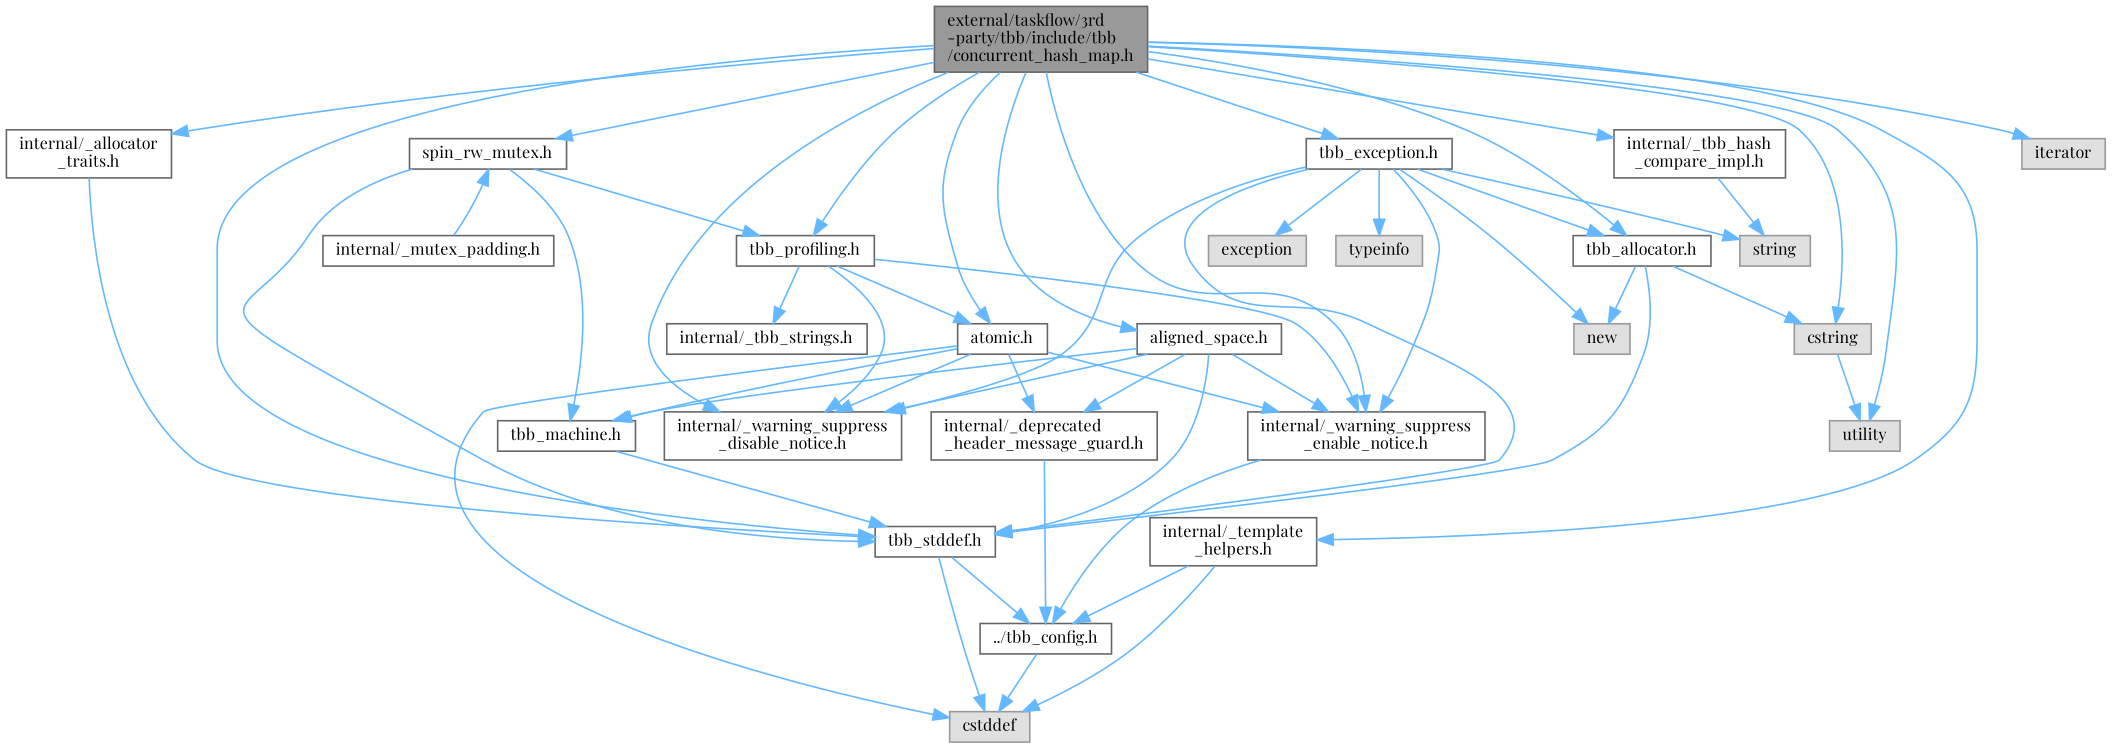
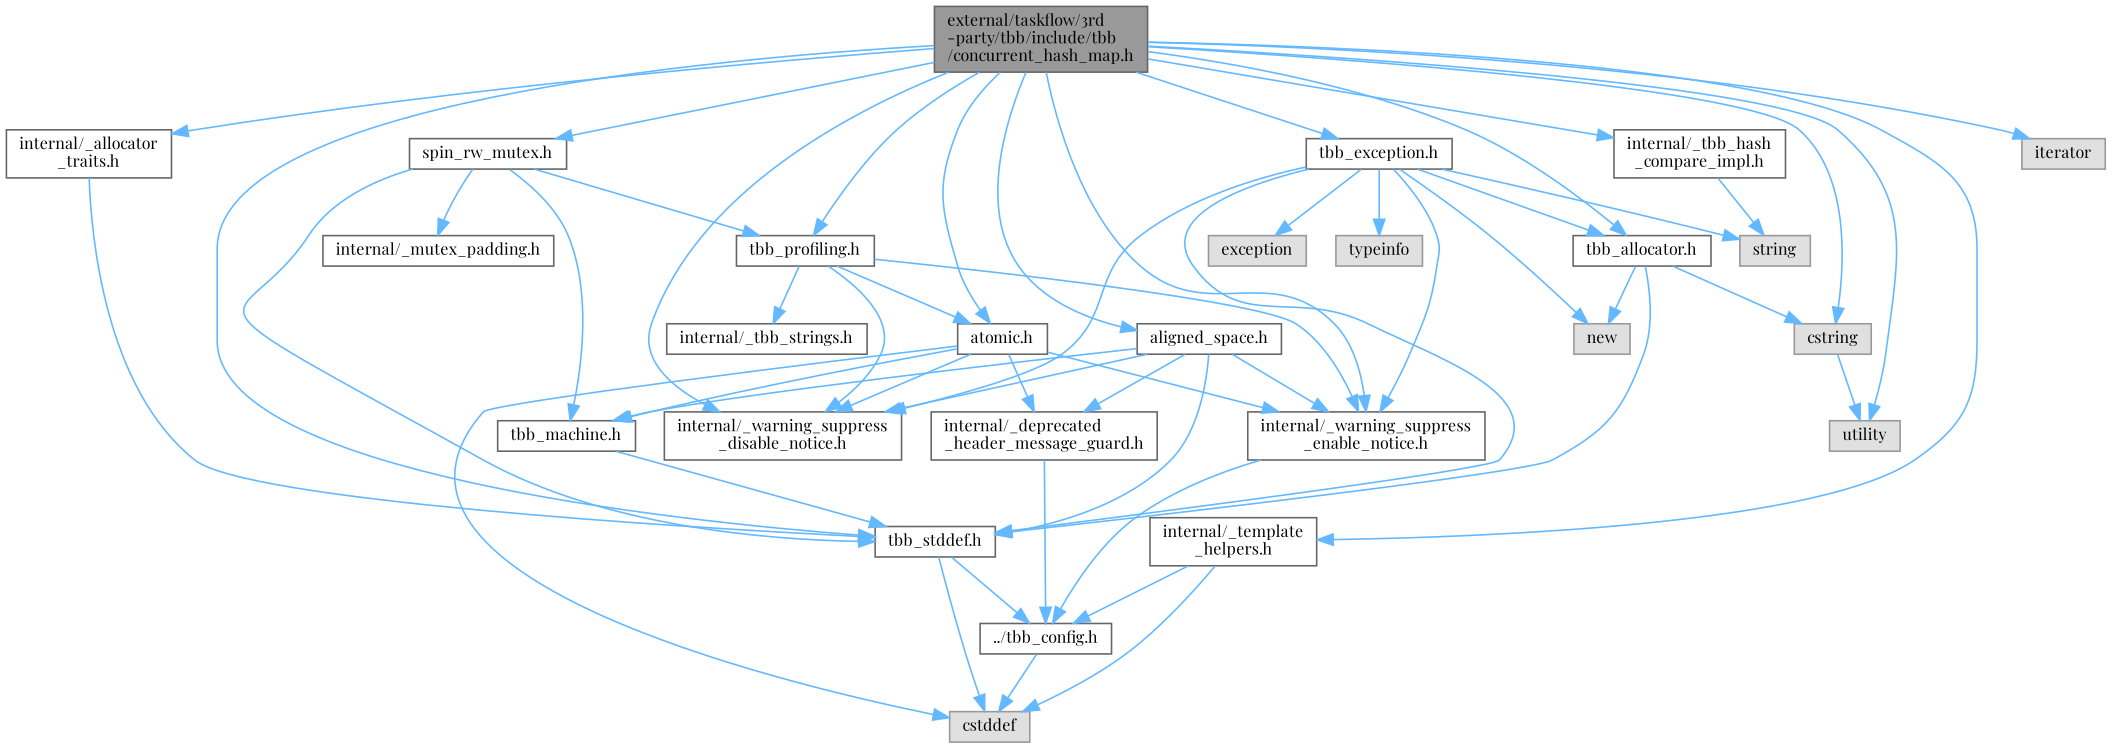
edge "internal/_mutex_padding.h" -> "spin_rw_mutex.h": reversed
